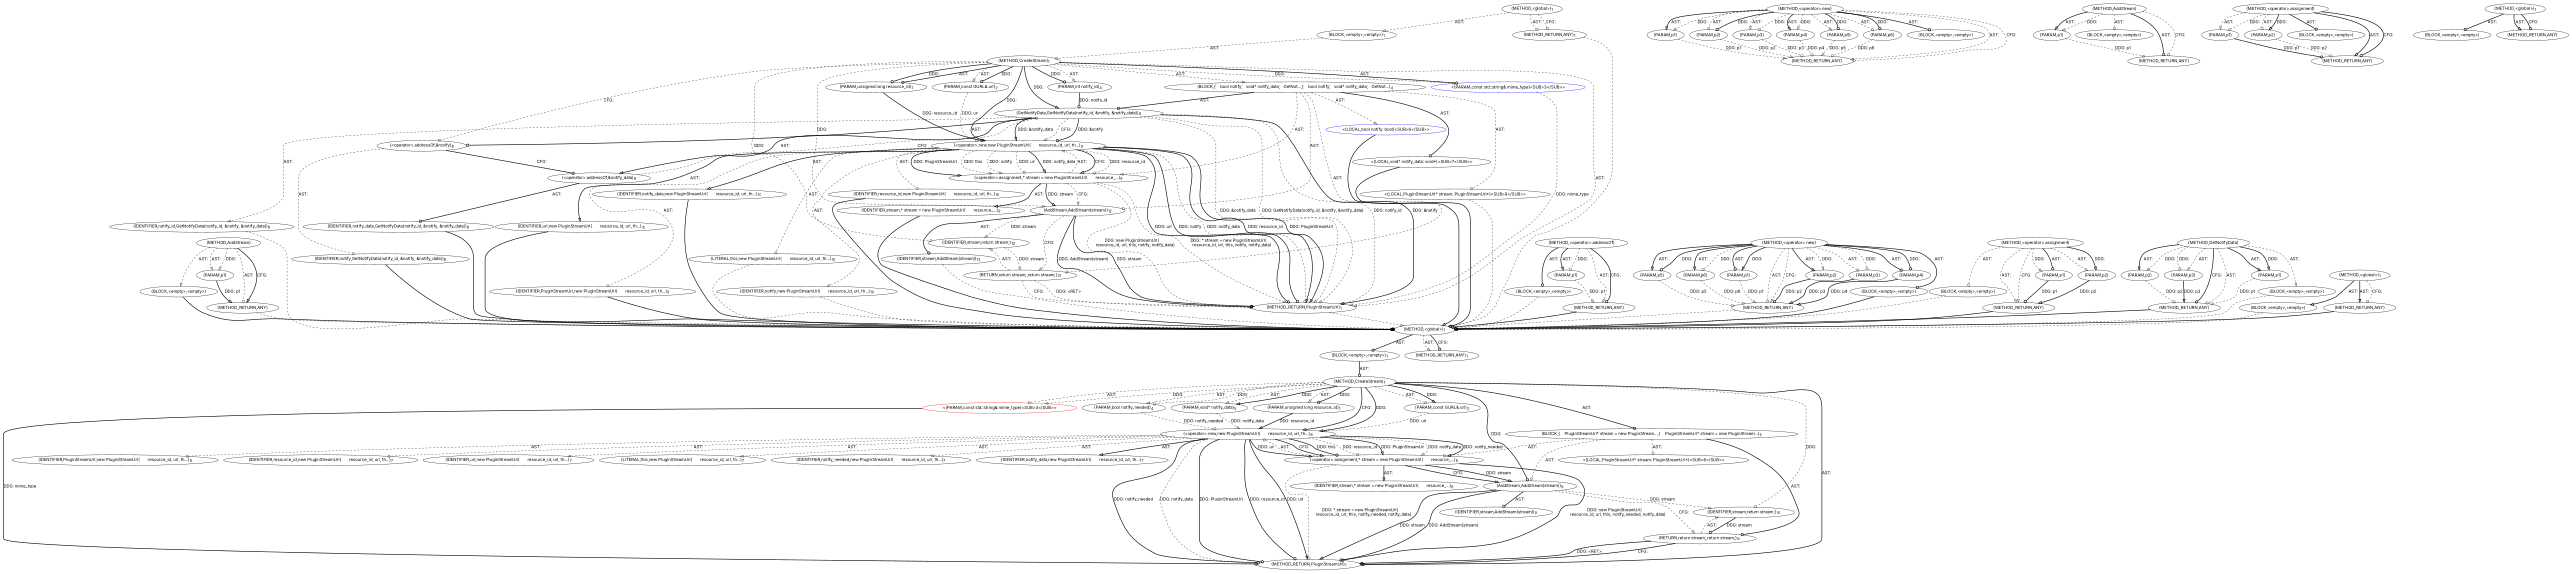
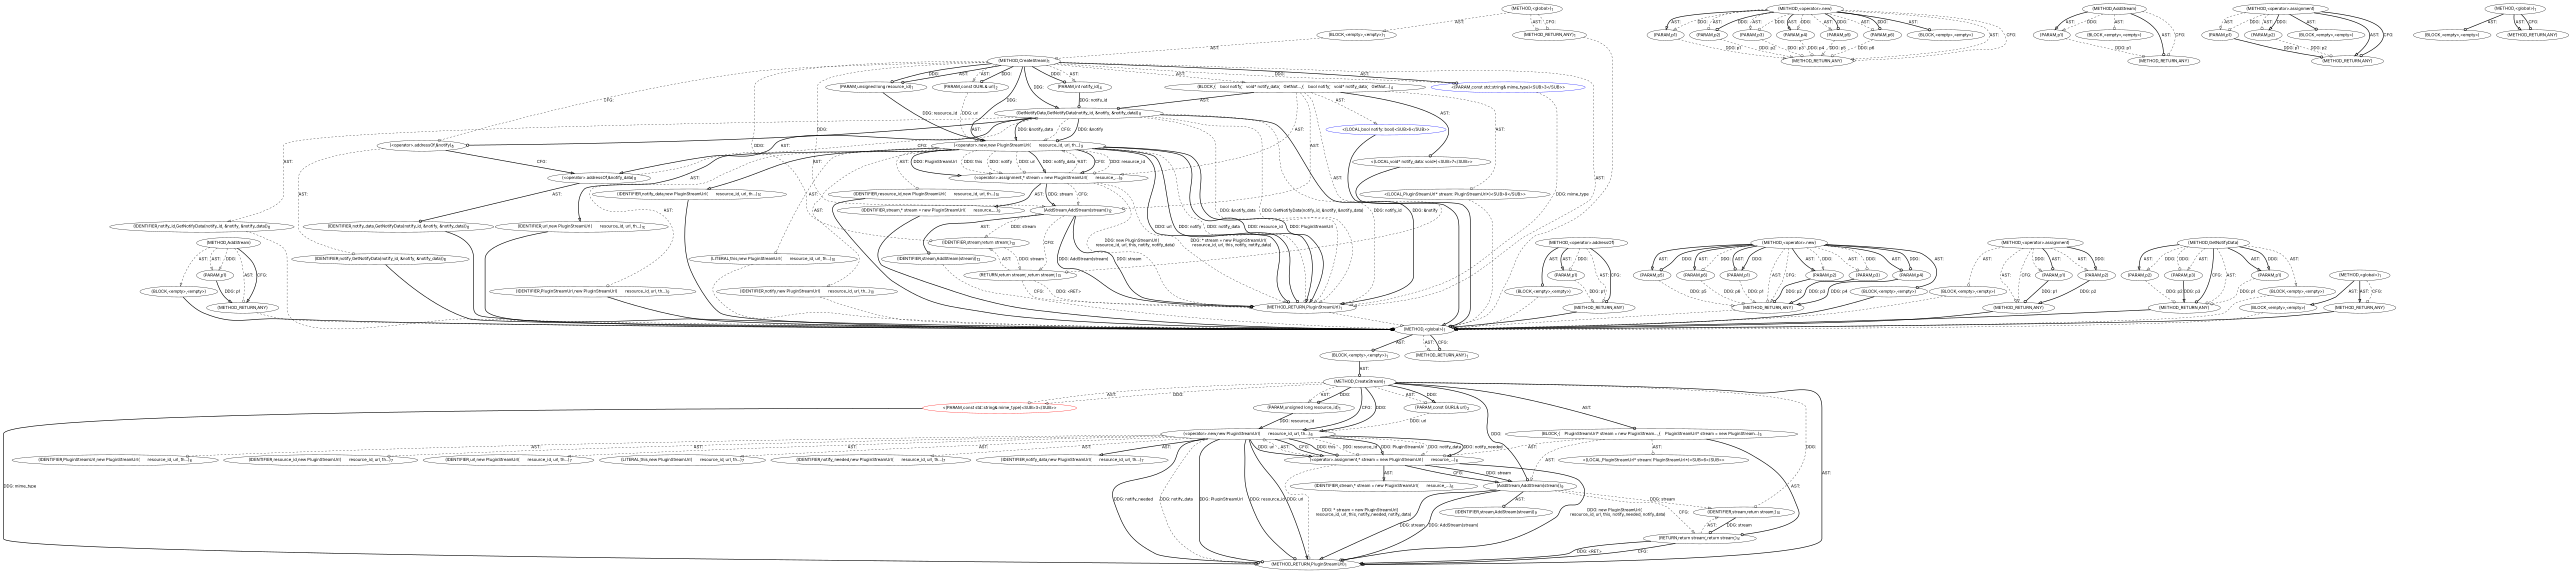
edge "(<operator>.addressOf,&notify)" -> "(<operator>.addressOf,&notify_data)": arrowhead odot -> onormal
node "(PARAM,bool notify_needed)": removed
node "(PARAM,void* notify_data)": removed
